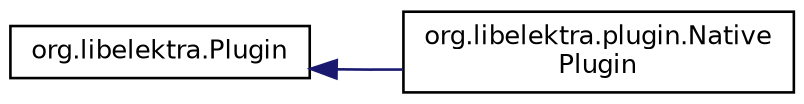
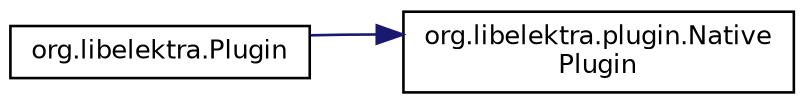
edge "org.libelektra.plugin.Native Plugin" -> "org.libelektra.Plugin": reversed
